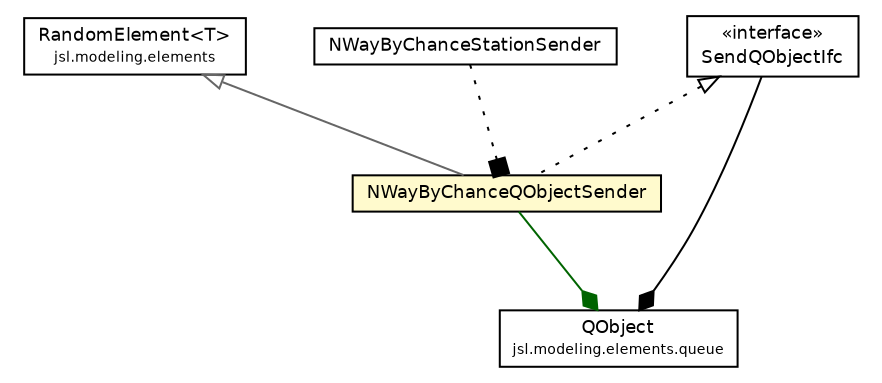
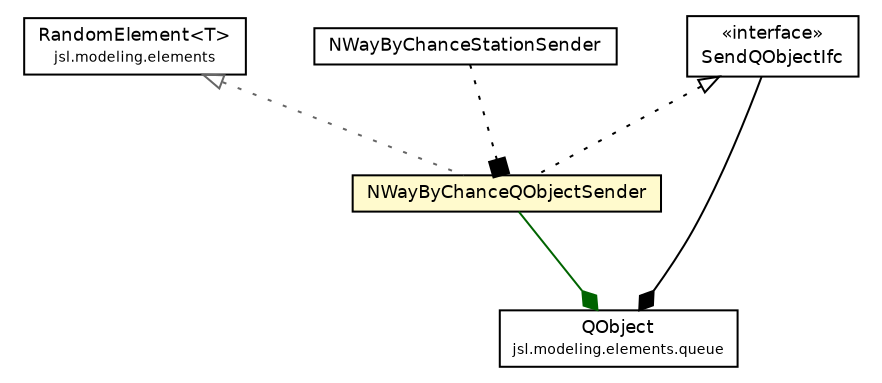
edge "NWayByChanceQObjectSender" -> "RandomElement<T>": style solid -> dotted
